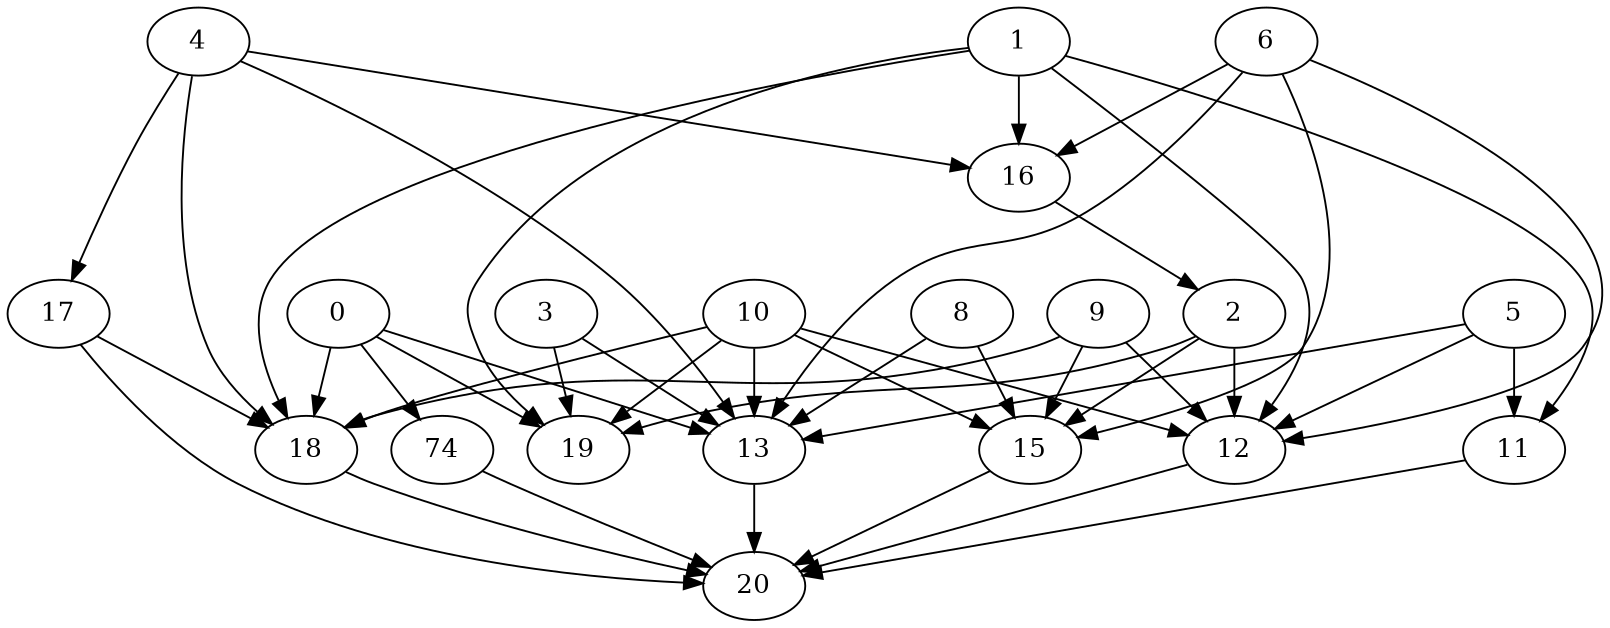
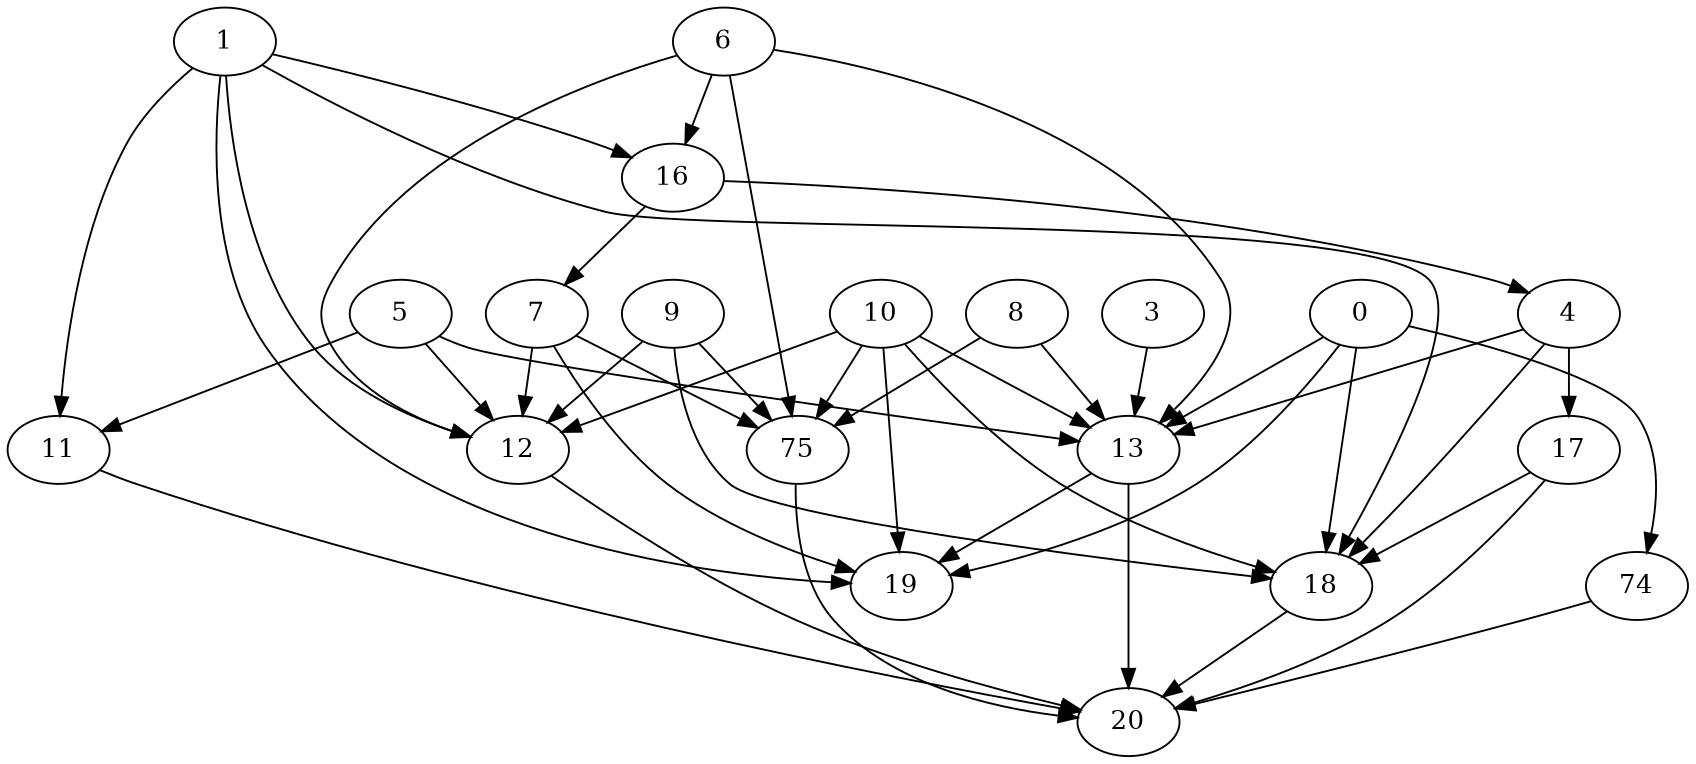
edge "4" -> "16": reversed
node "2": label "2" -> "7"
edge "3" -> "19": now "13" -> "19"
node "15": label "15" -> "75"
